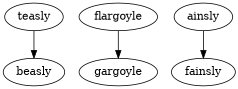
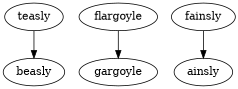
edge "ainsly" -> "fainsly": reversed
